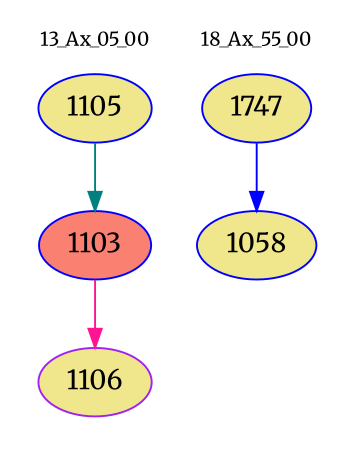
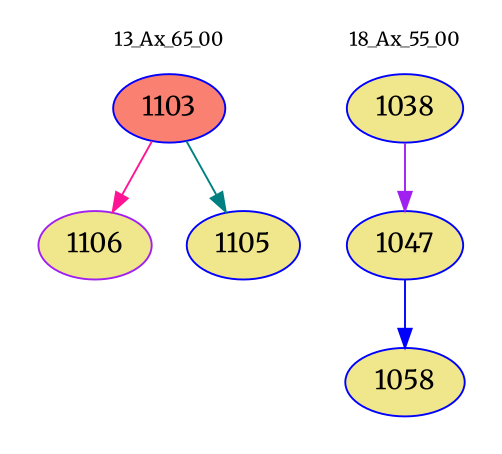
cluster "13_Ax_05_00": label "13_Ax_05_00" -> "13_Ax_65_00"
node "1747": label "1747" -> "1047"
node "1038": added
edge "1105" -> "1103": reversed
